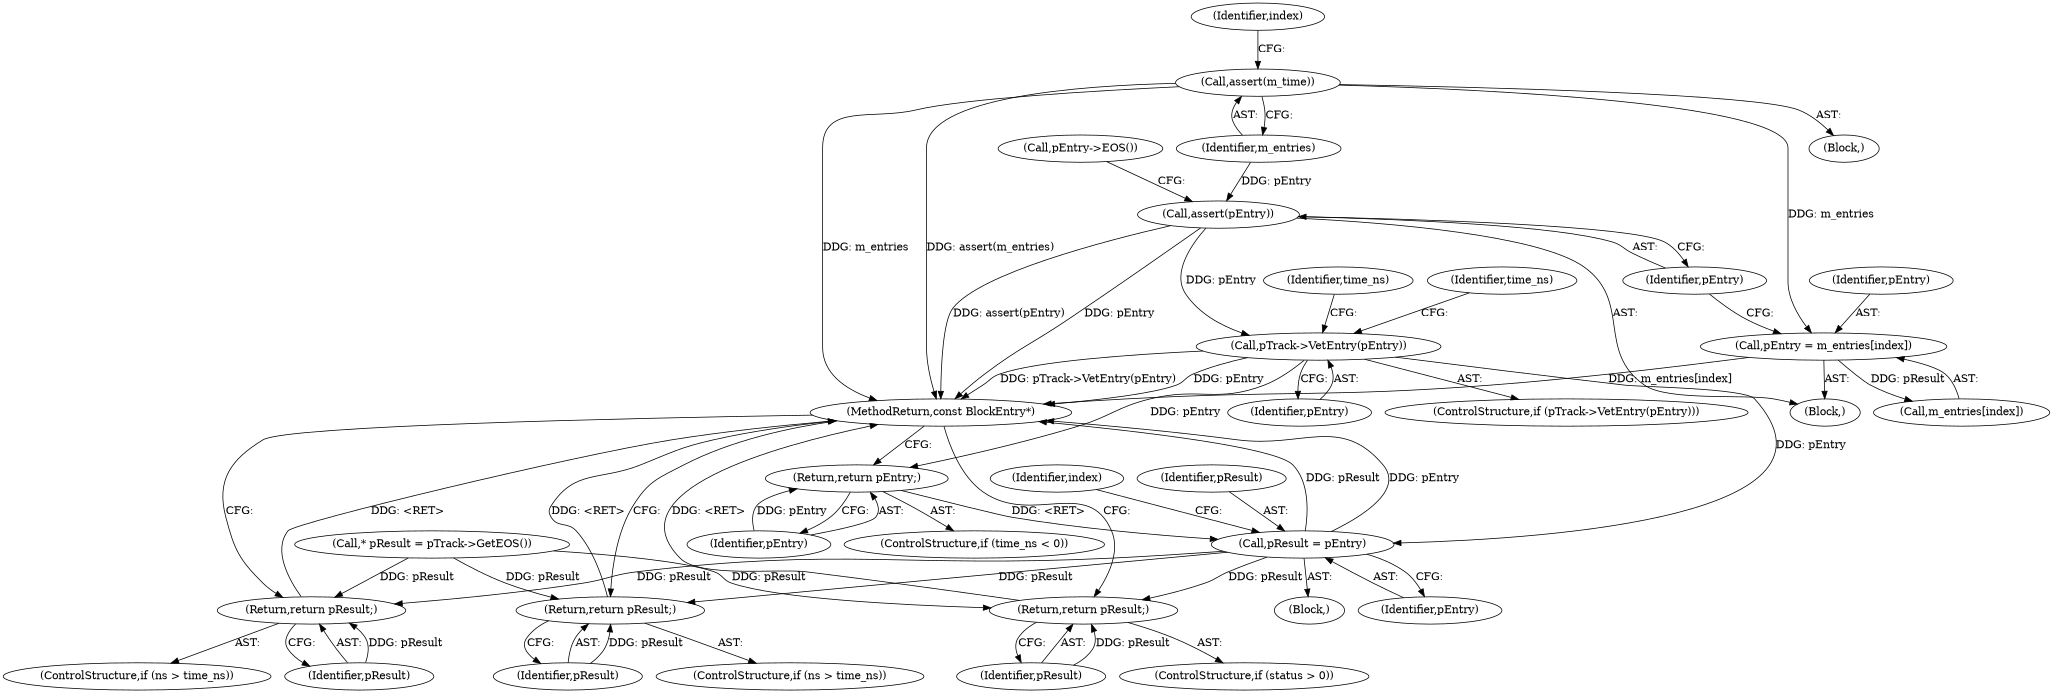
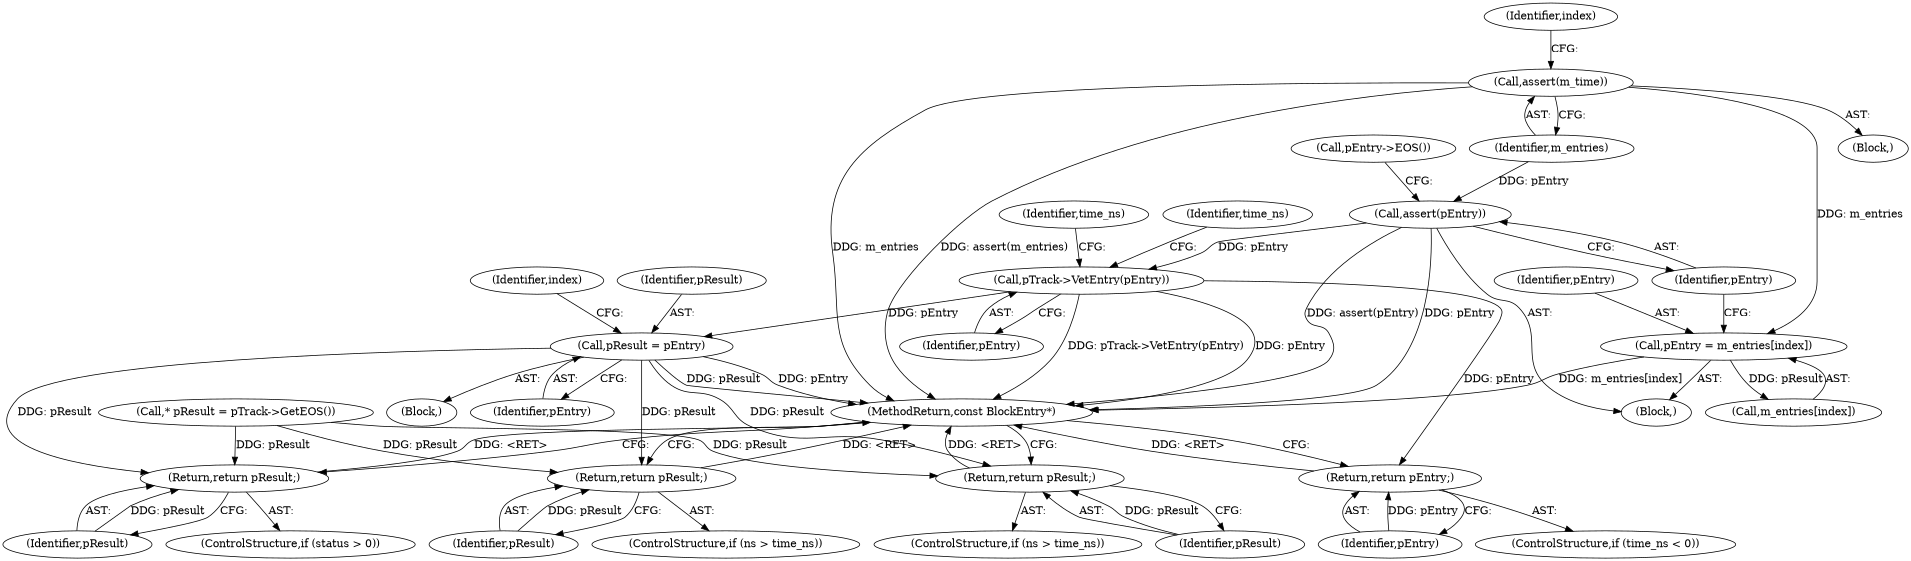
node "(ControlStructure,if (pTrack->VetEntry(pEntry)))": removed
edge "(Return,return pEntry;)" -> "(Call,pResult = pEntry)": now "(Return,return pEntry;)" -> "(MethodReturn,const BlockEntry*)"
